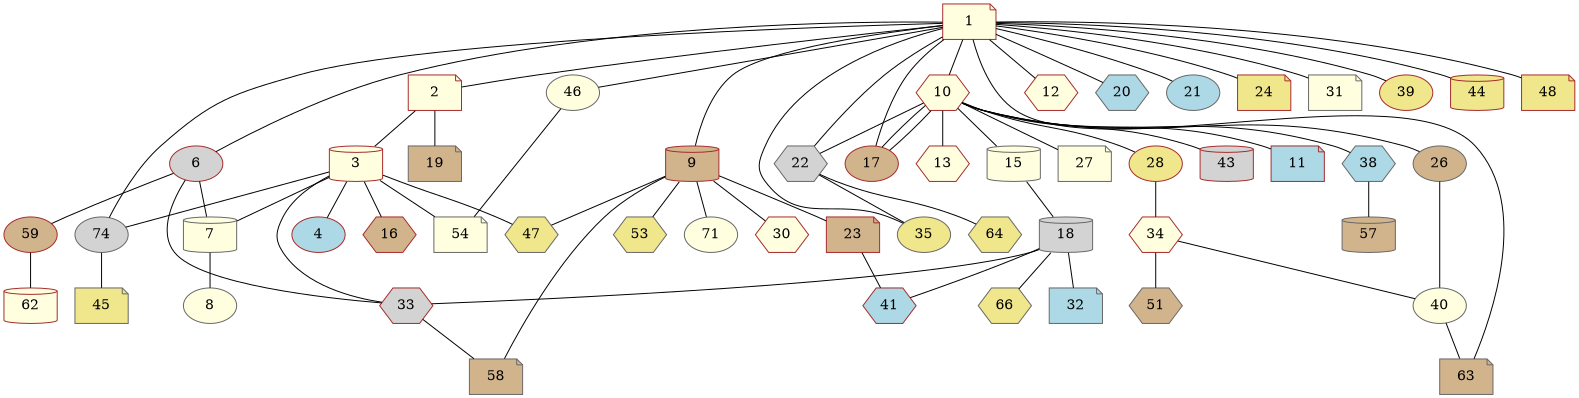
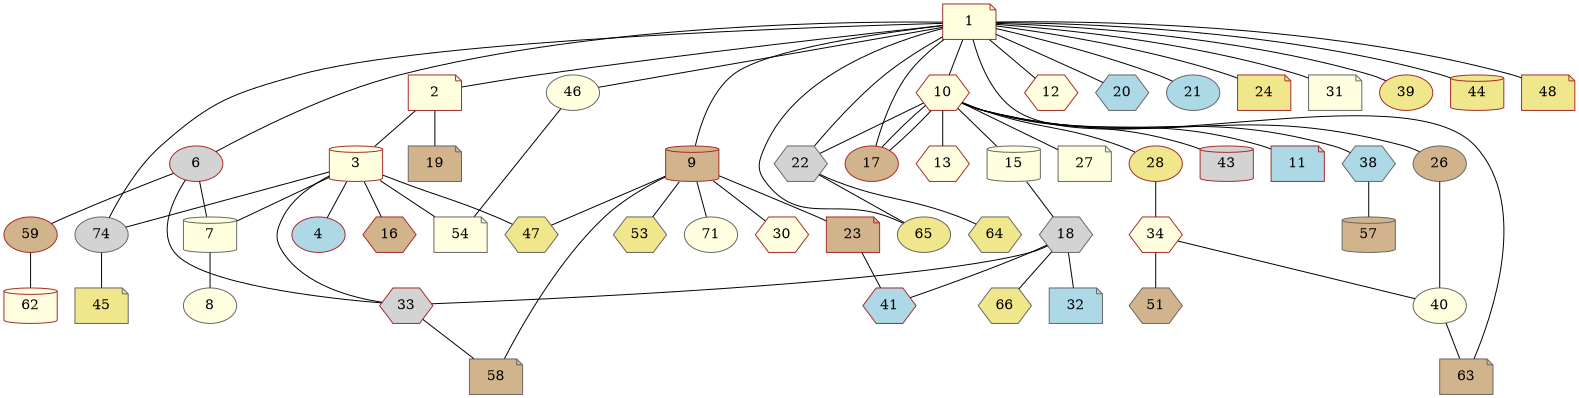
node "35": label "35" -> "65"
node "18": shape cylinder -> hexagon
